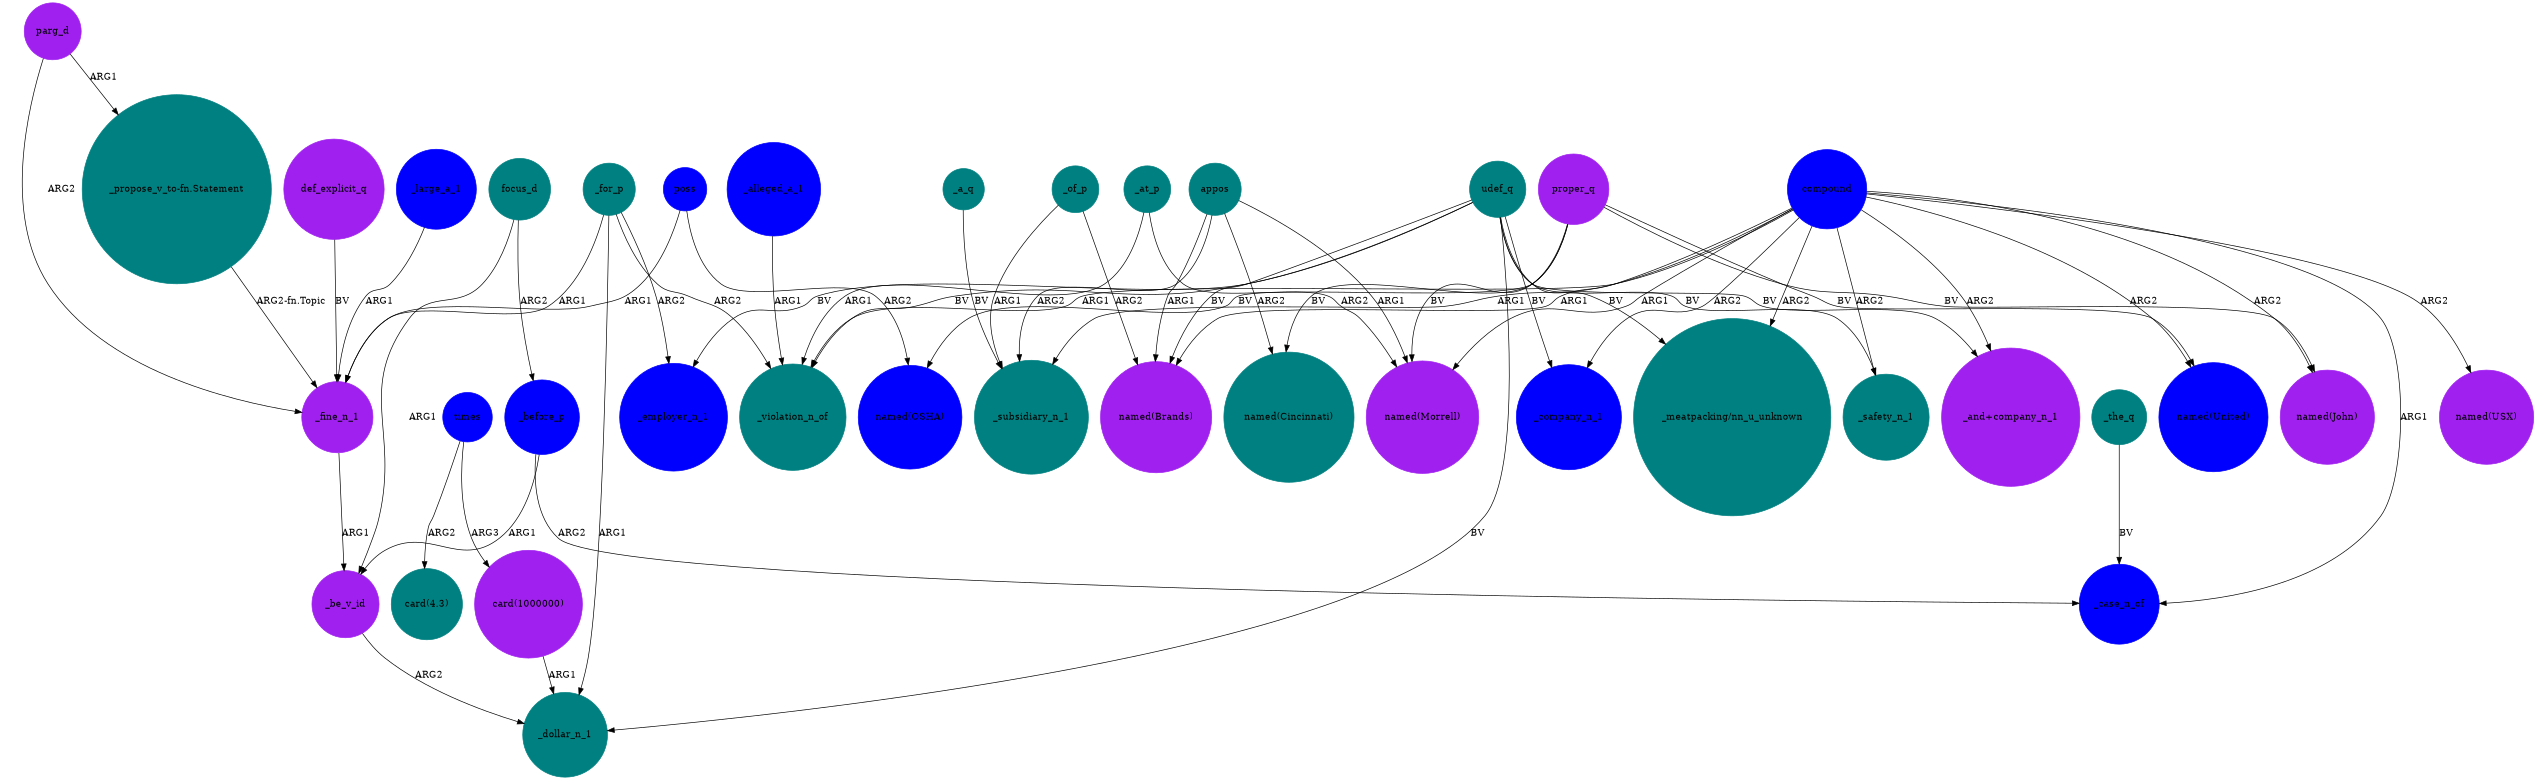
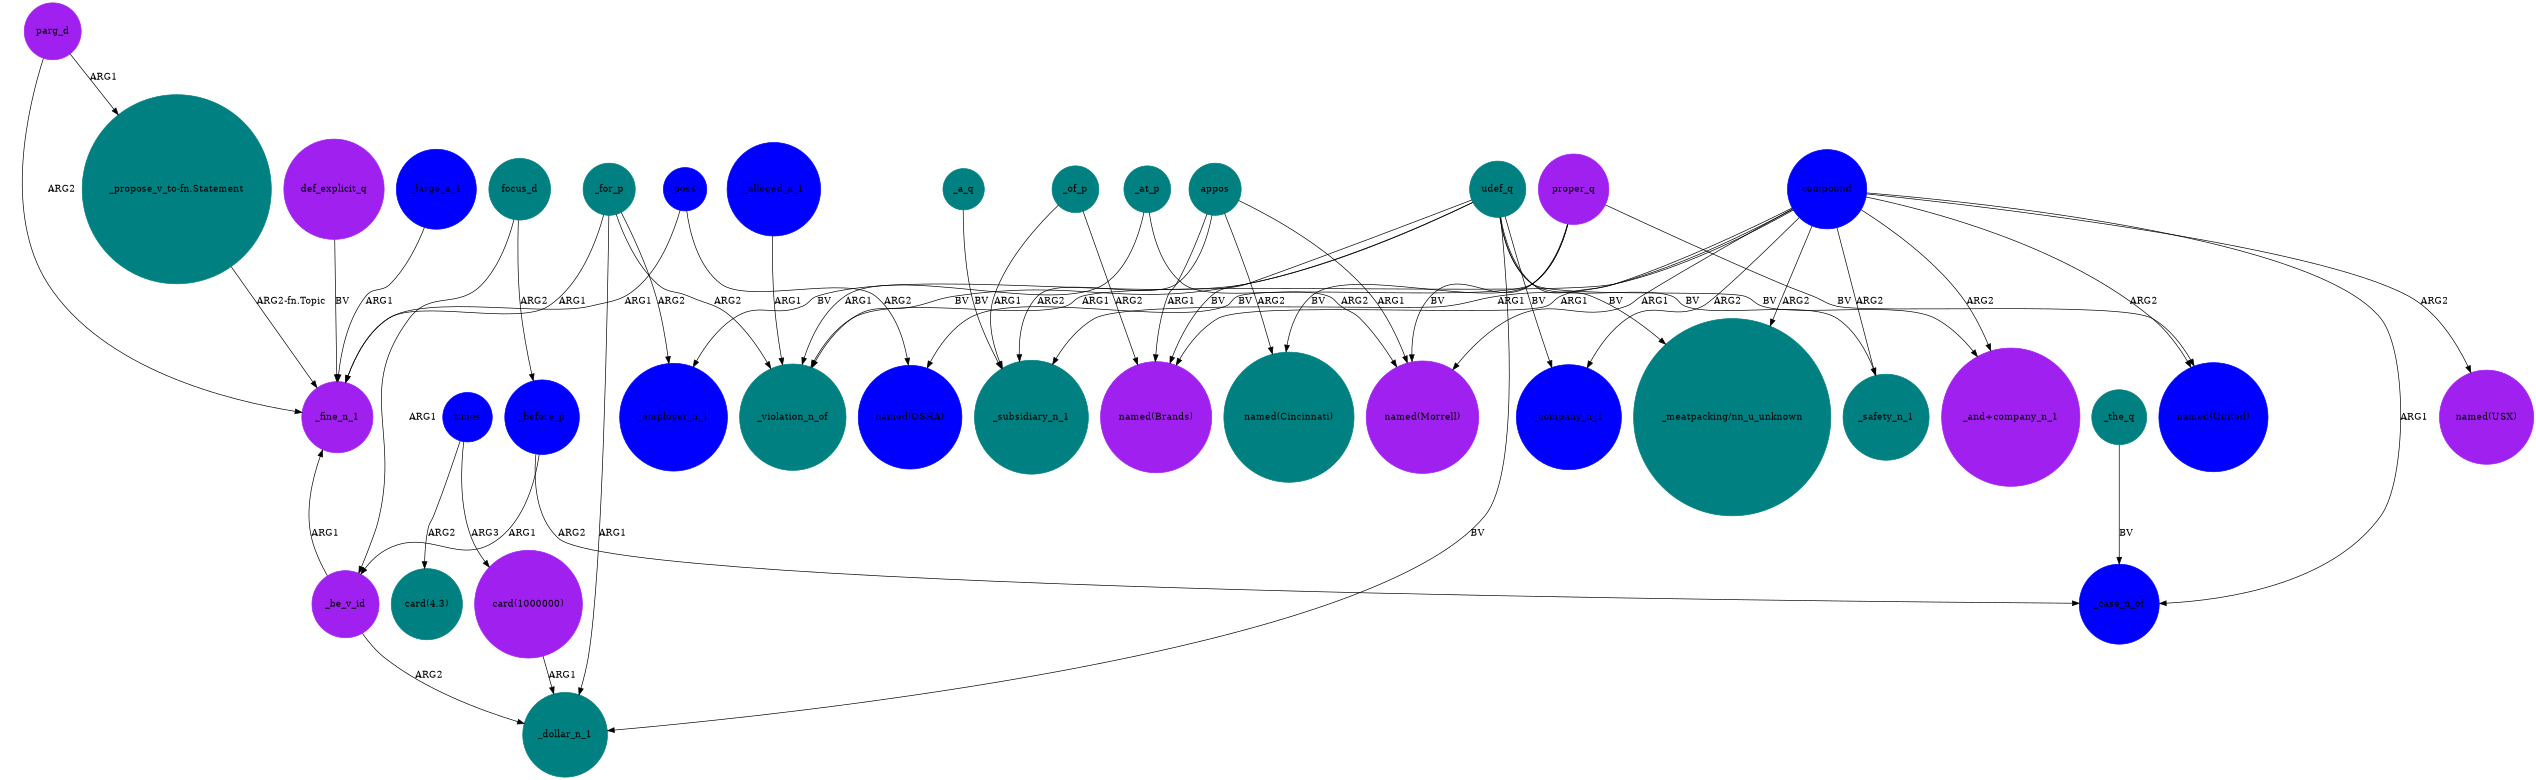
node "named(John)": removed
edge "_fine_n_1" -> "_be_v_id": reversed
